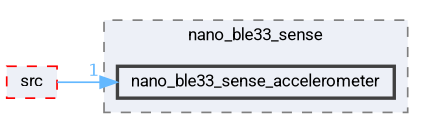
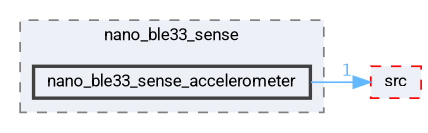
edge "src" -> "nano_ble33_sense_accelerometer": reversed
